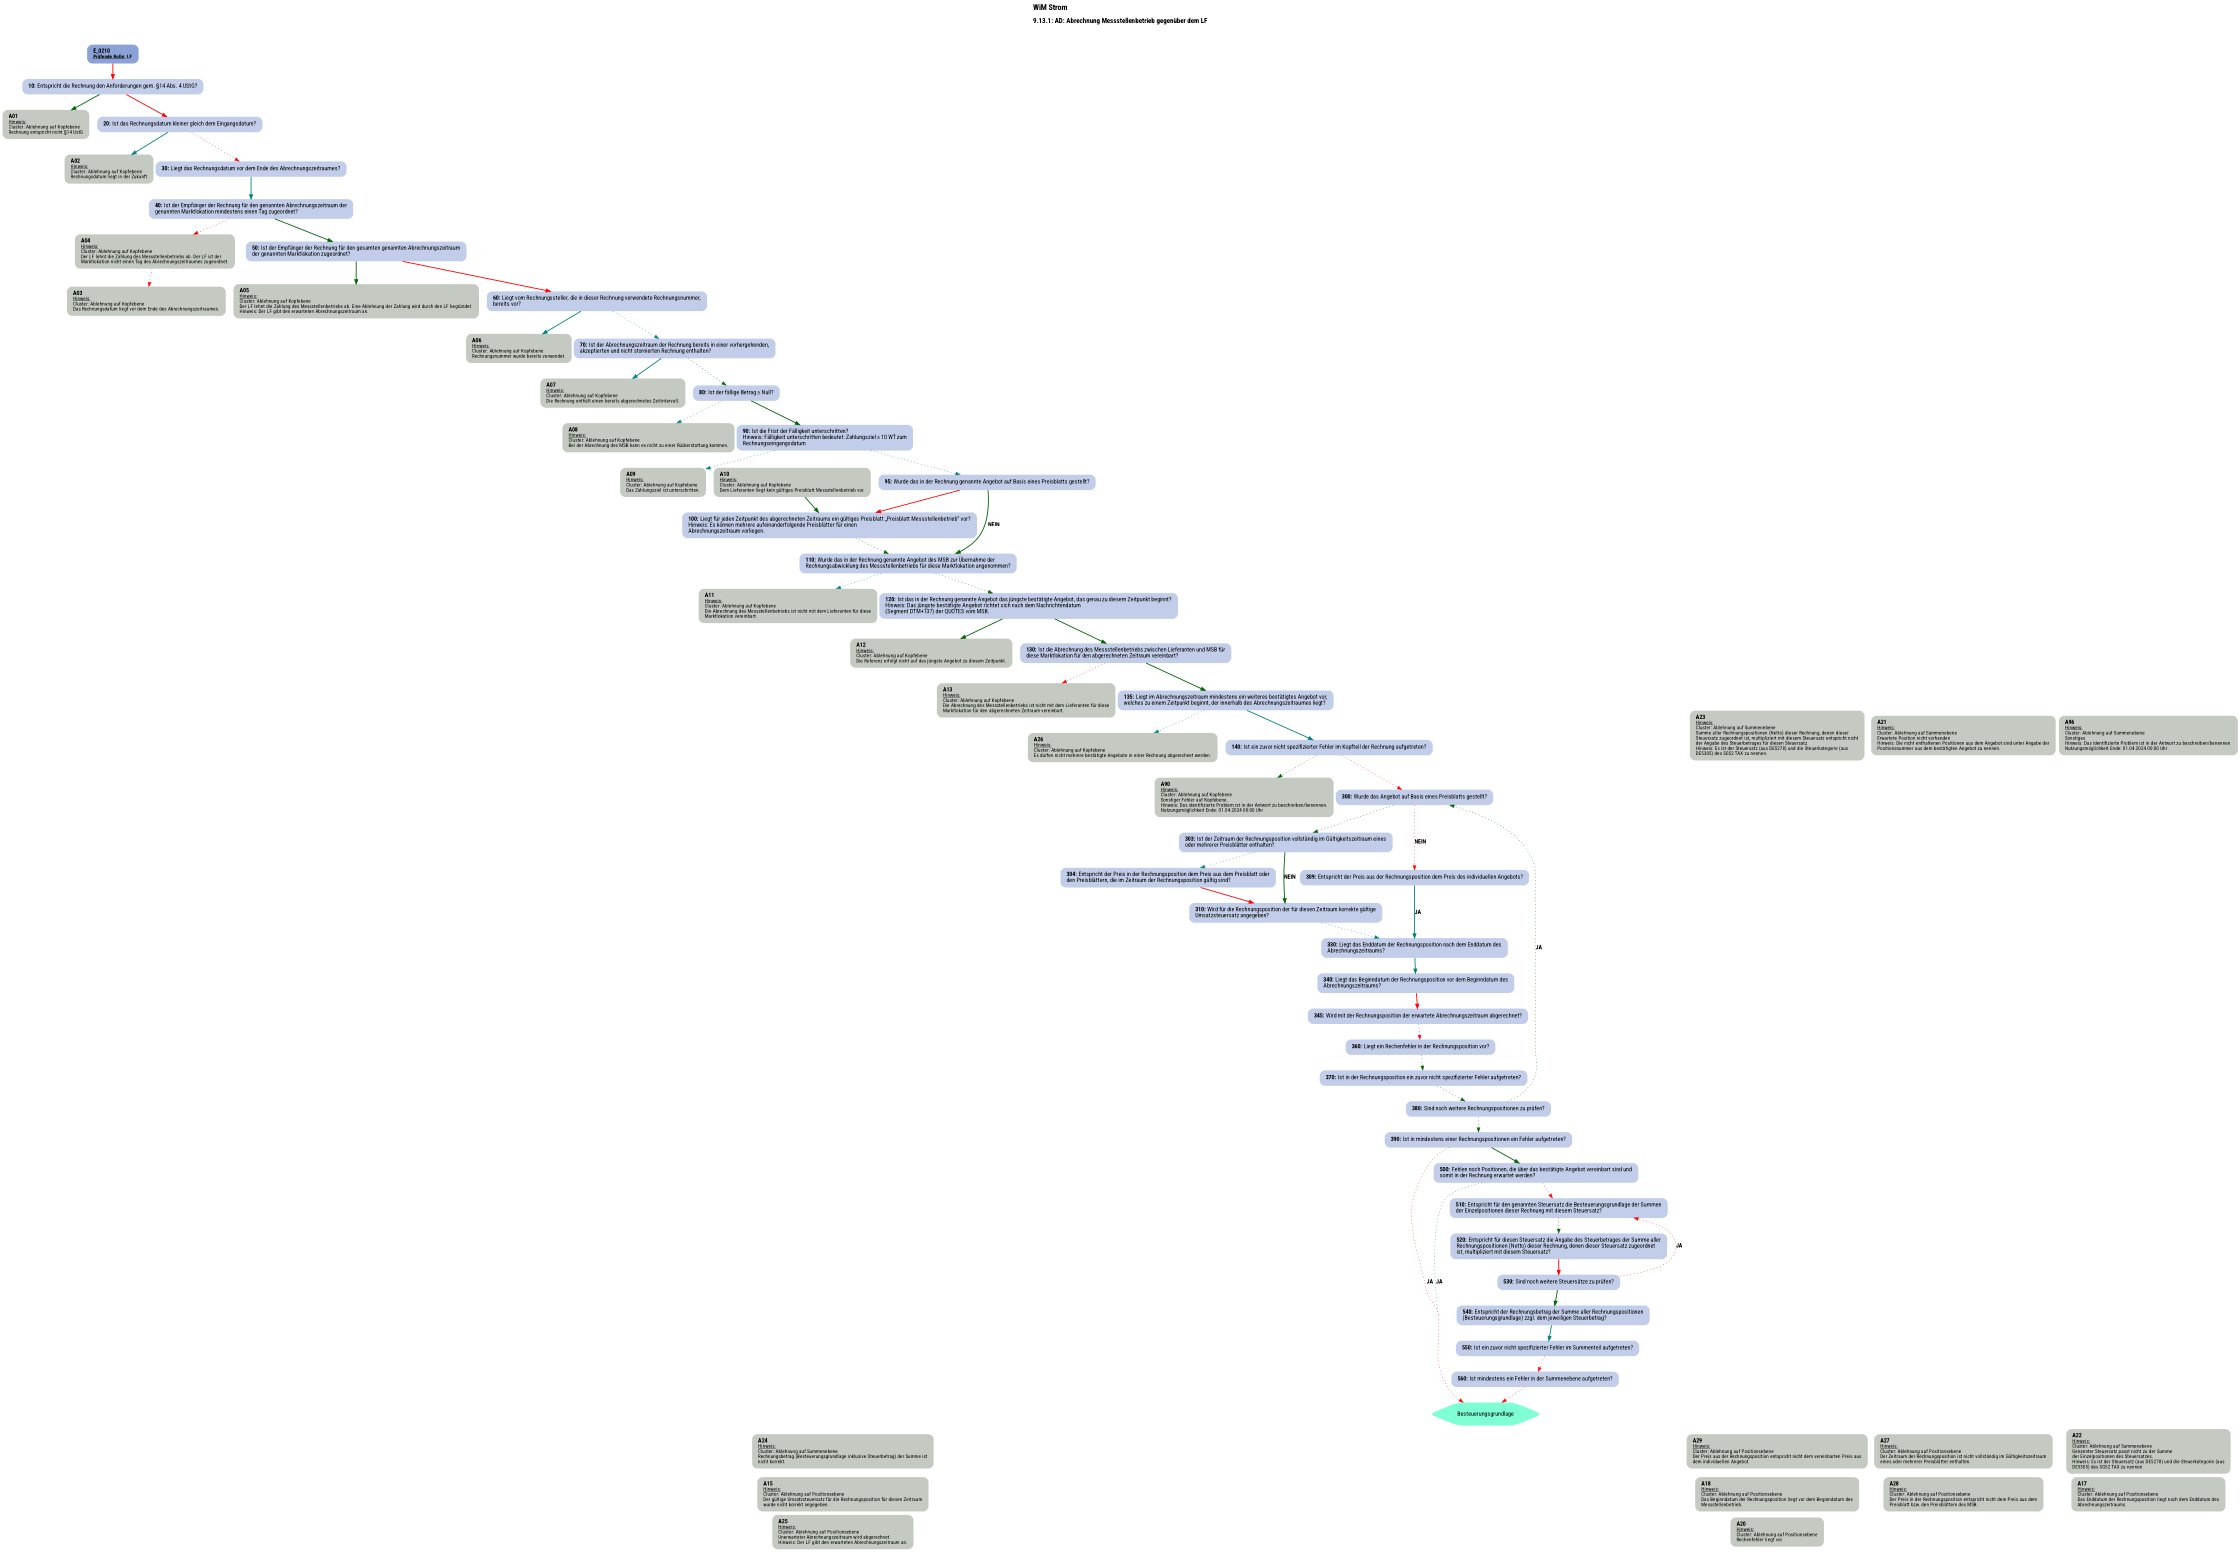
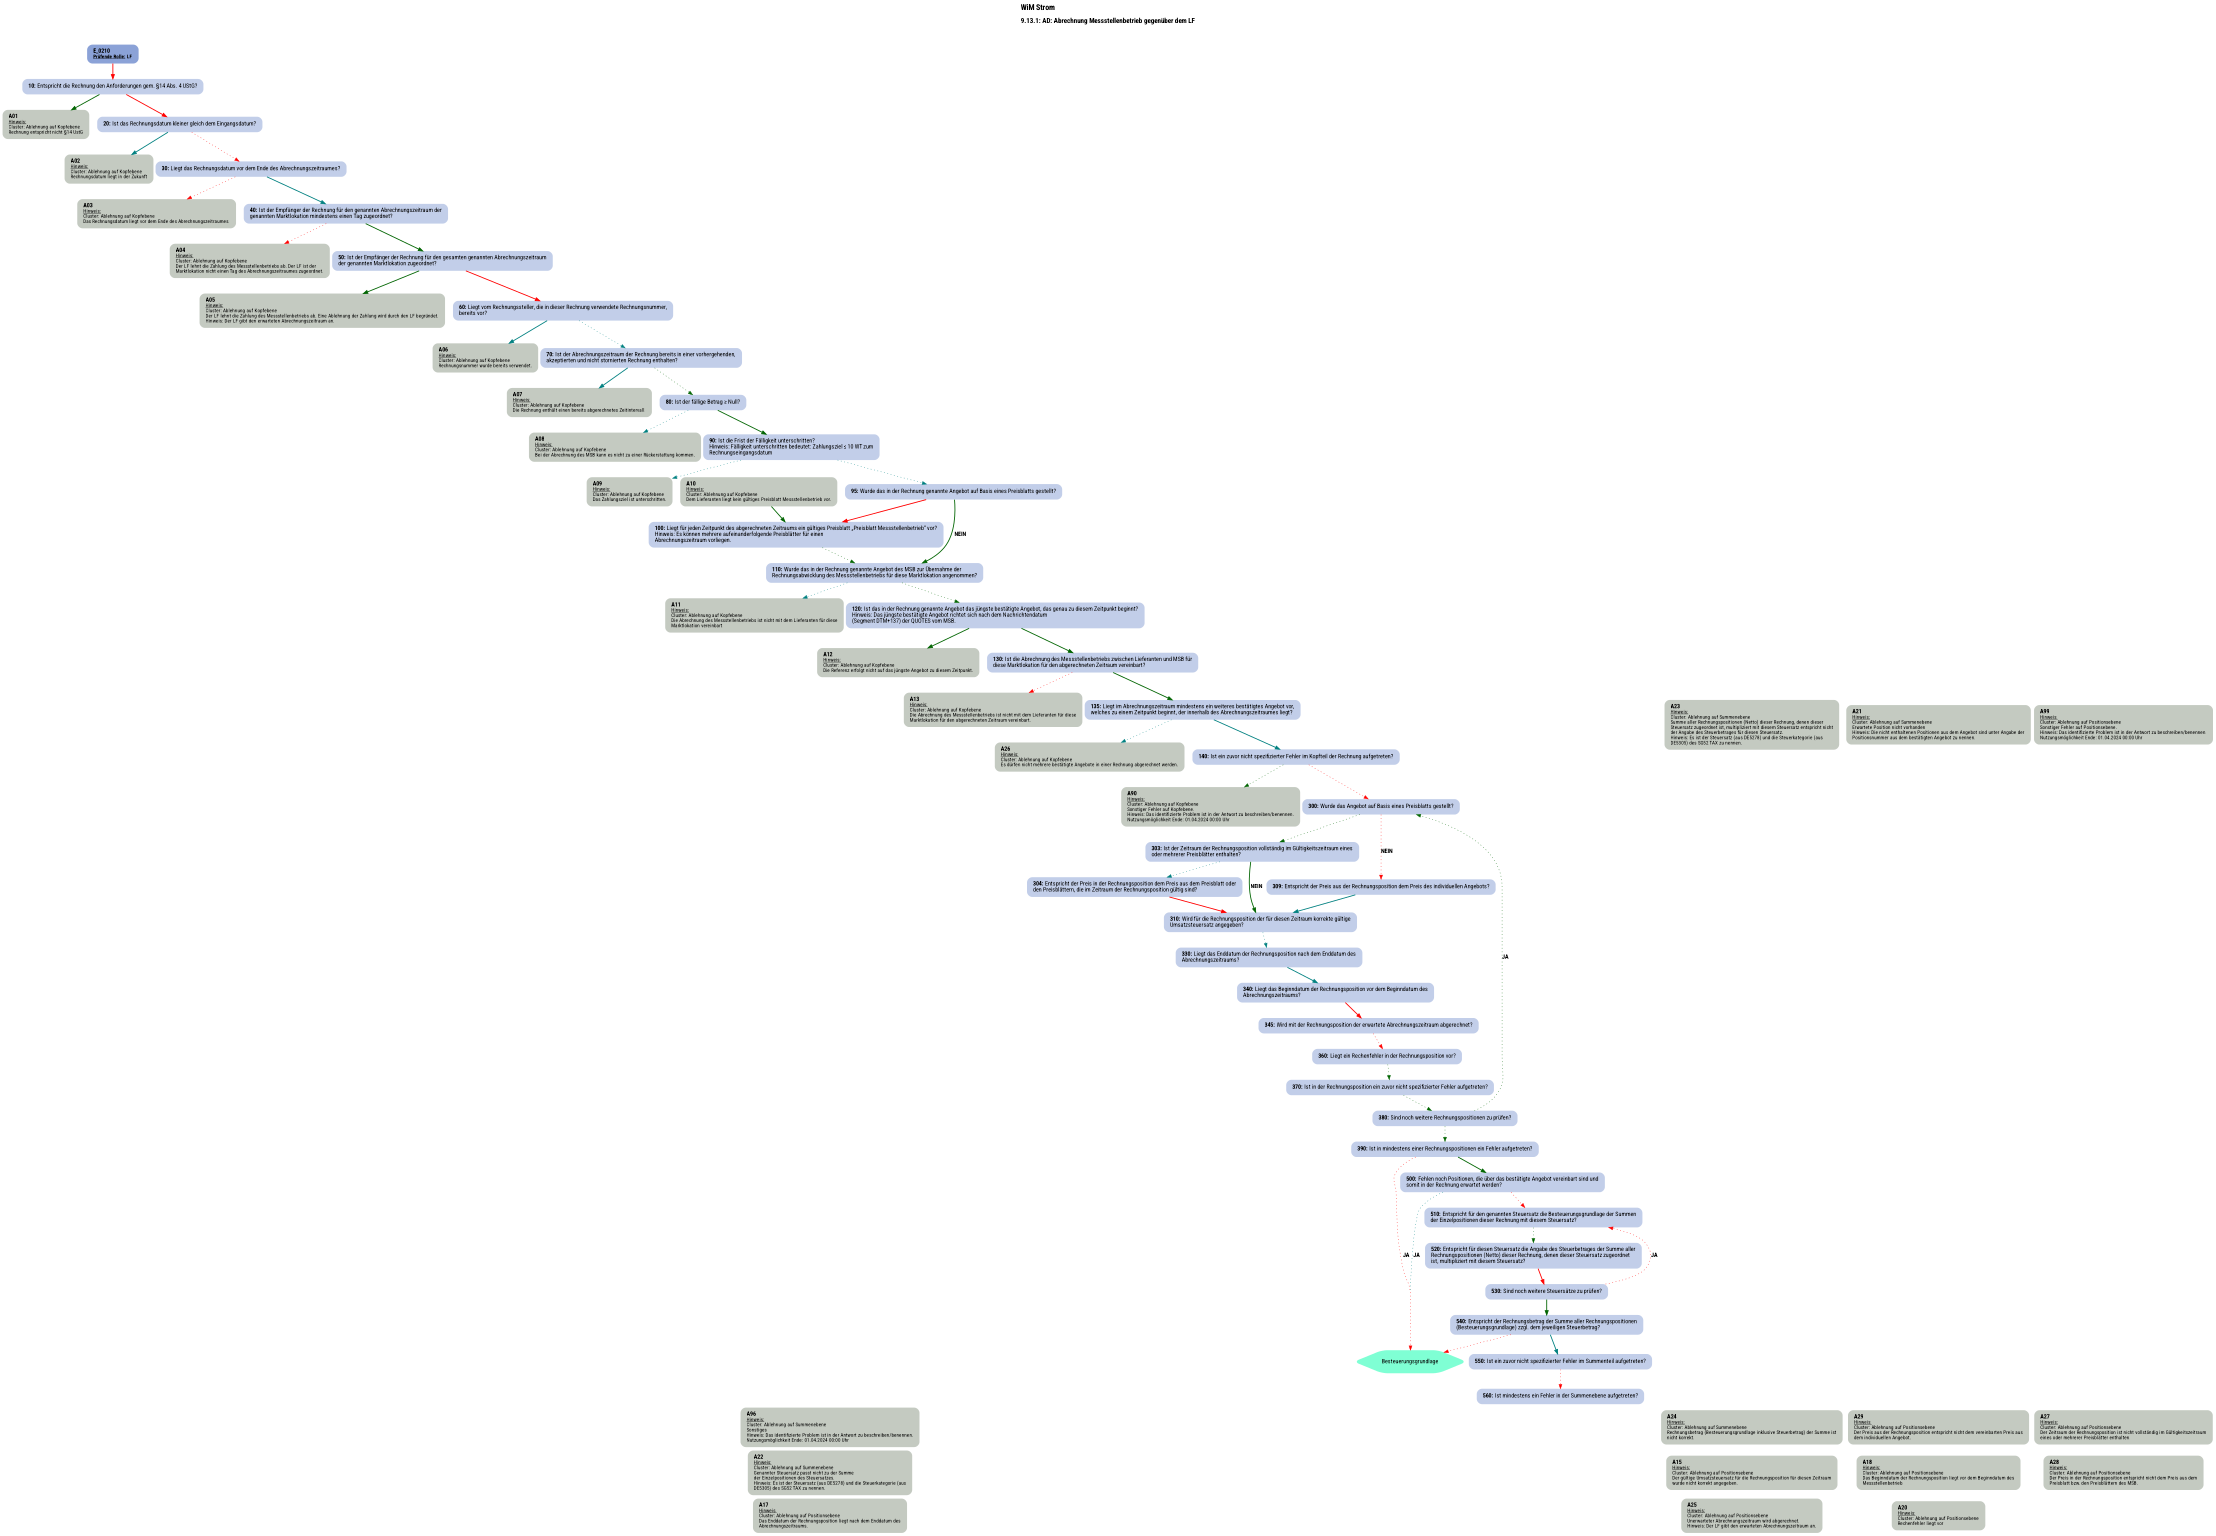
edge "A04" -> "A03": now "30:" -> "A03"
node "A99": added
edge "309:" -> "330:": now "309:" -> "310:"
edge "560:" -> "Besteuerungsgrundlage": now "540:" -> "Besteuerungsgrundlage"
